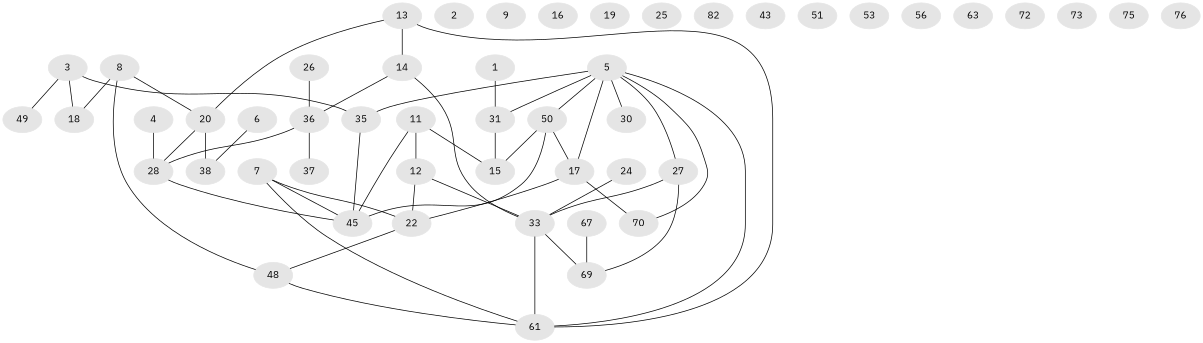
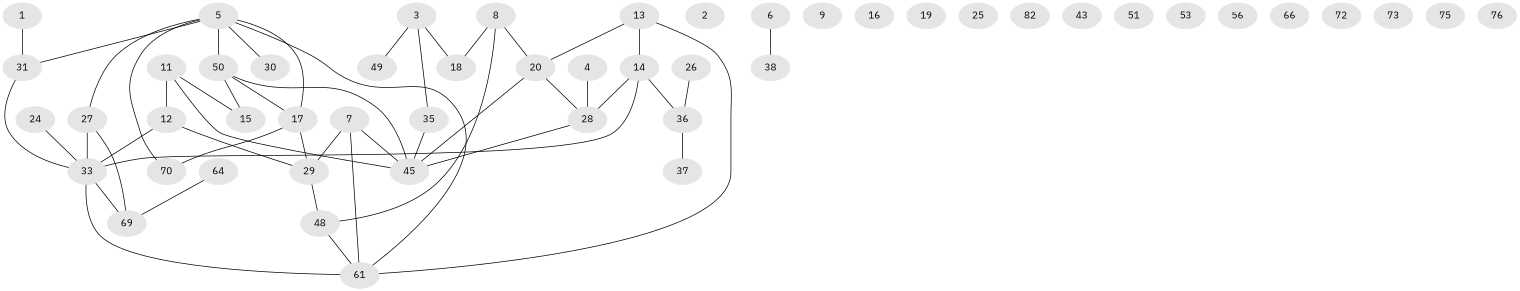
node "63": label "63" -> "66"
edge "5" -- "35": removed
edge "36" -- "28": now "14" -- "28"
edge "20" -- "38": now "20" -- "45"
edge "31" -- "15": now "31" -- "33"
node "22": label "22" -> "29"
node "67": label "67" -> "64"
